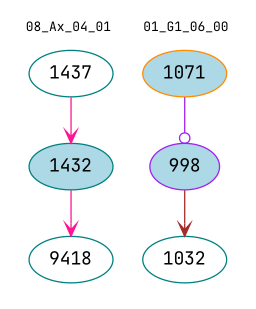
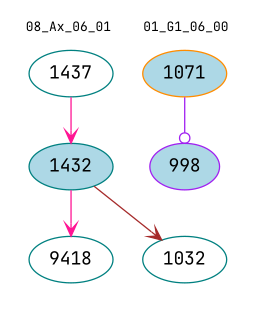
cluster "08_Ax_04_01": label "08_Ax_04_01" -> "08_Ax_06_01"
edge "998" -> "1032": now "1432" -> "1032"
